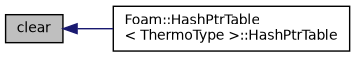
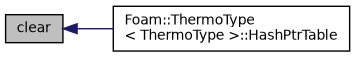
node "Foam::HashPtrTable < ThermoType >::HashPtrTable": label "Foam::HashPtrTable < ThermoType >::HashPtrTable" -> "Foam::ThermoType < ThermoType >::HashPtrTable"
